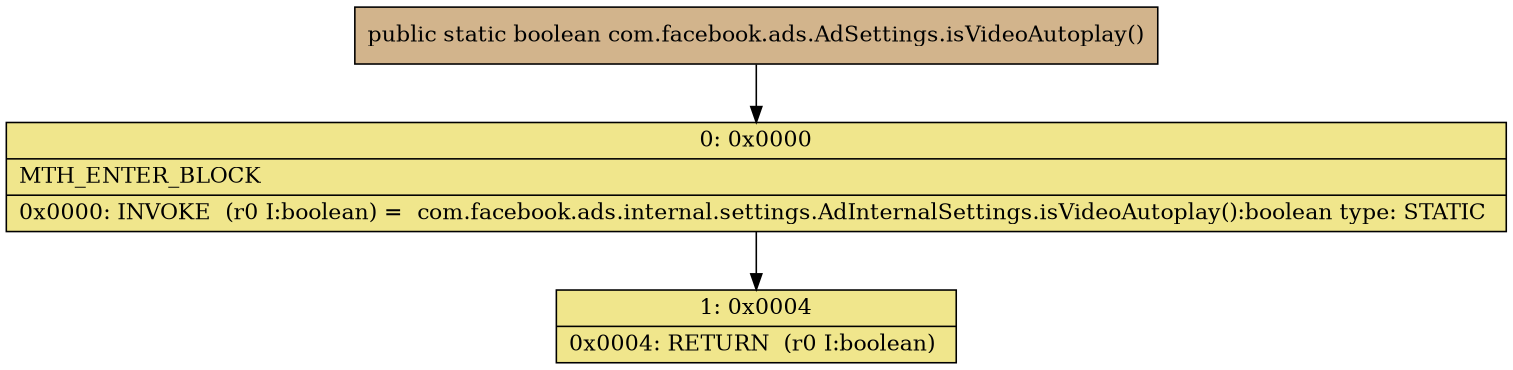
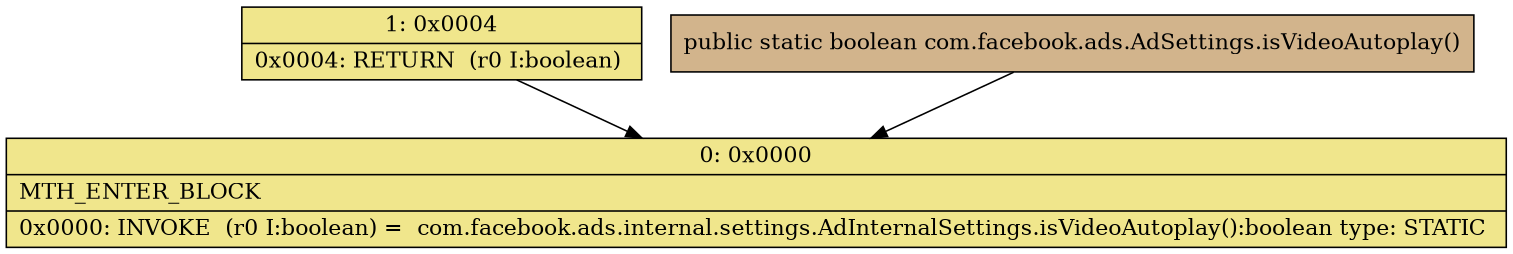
edge "0: 0x0000" -> "1: 0x0004": reversed
